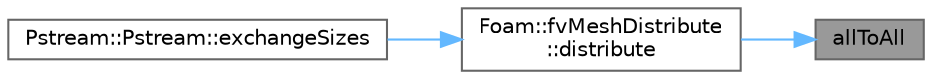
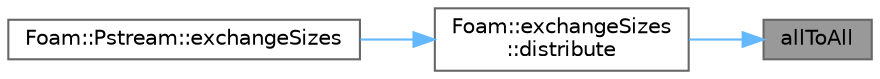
node "Pstream::Pstream::exchangeSizes": label "Pstream::Pstream::exchangeSizes" -> "Foam::Pstream::exchangeSizes"
node "Foam::fvMeshDistribute ::distribute": label "Foam::fvMeshDistribute ::distribute" -> "Foam::exchangeSizes ::distribute"
